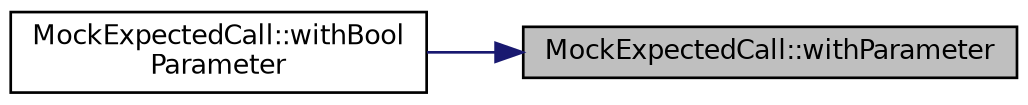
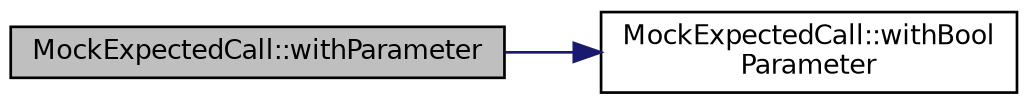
edge "MockExpectedCall::withBool Parameter" -> "MockExpectedCall::withParameter": reversed
